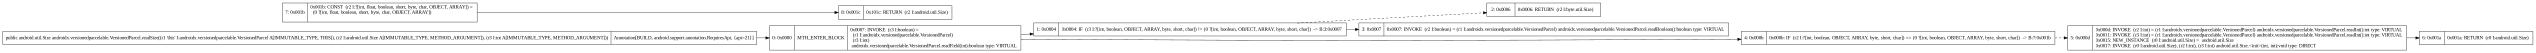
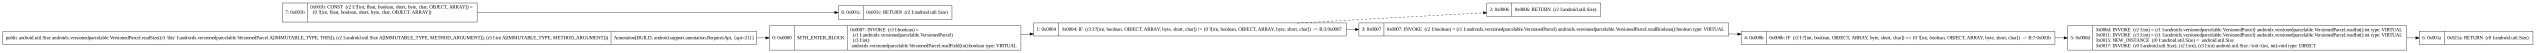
node "2: 0x0006": text "0x0006: RETURN  (r2 I:byte.util.Size)" -> "0x0006: RETURN  (r2 I:android.util.Size)"
node "8: 0x001c": text "0x101c: RETURN  (r2 I:android.util.Size)" -> "0x001c: RETURN  (r2 I:android.util.Size)"
edge "4: 0x000b" -> "5: 0x000d": style dashed -> solid
node "6: 0x001a": text "0x001a: RETURN  (r0 I:android.util.Size)" -> "0x021a: RETURN  (r0 I:android.util.Size)"
edge "0: 0x0000" -> "4: 0x000b": now "3: 0x0007" -> "4: 0x000b"
